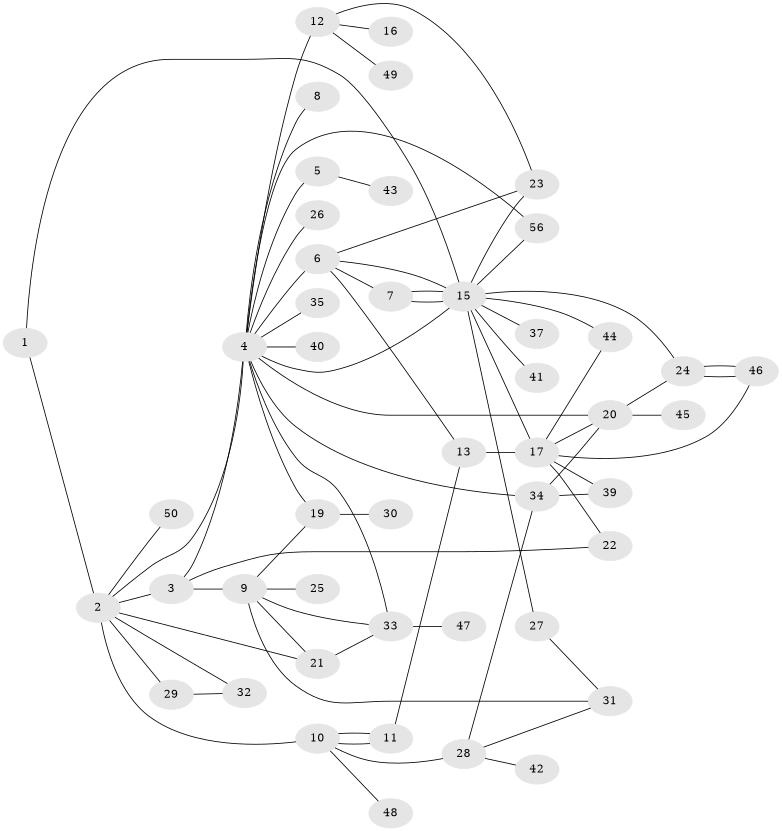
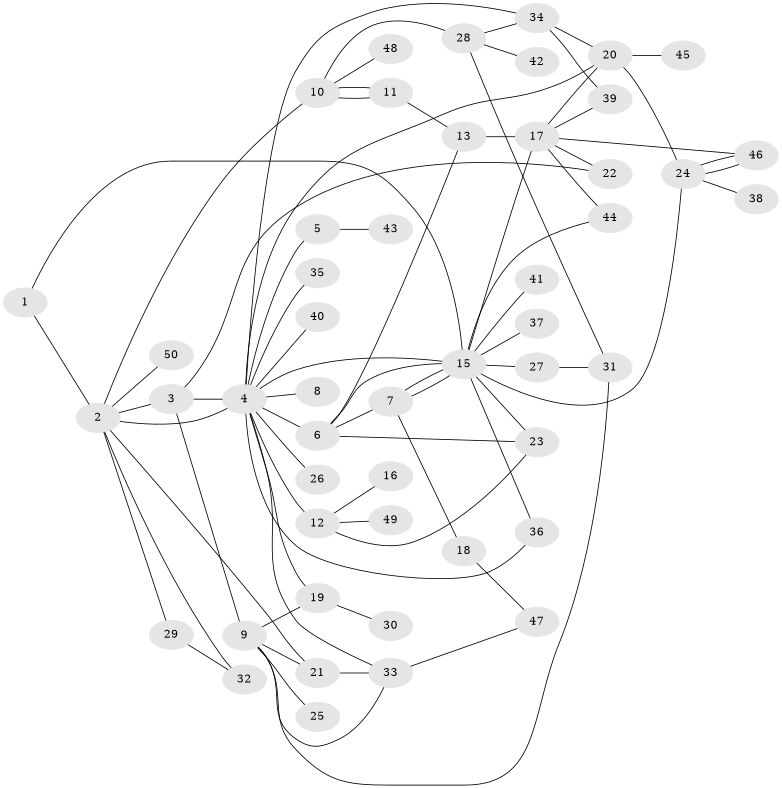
node "38": added
node "56": label "56" -> "36"
node "18": added
